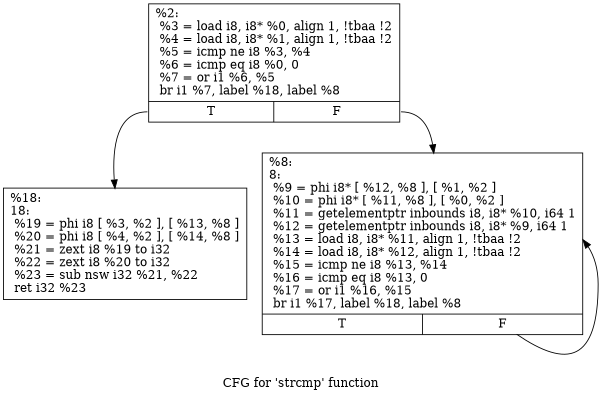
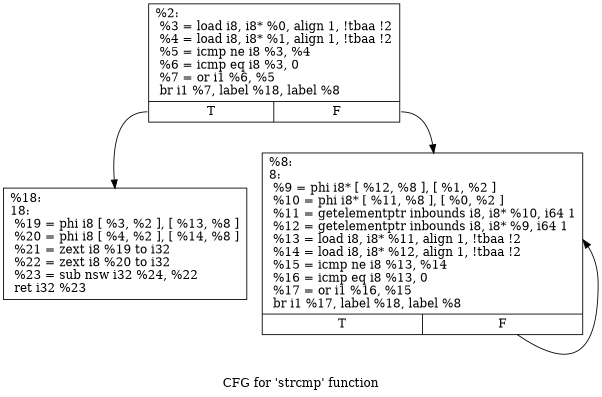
node "%2:": text "%6 = icmp eq i8 %0, 0" -> "%6 = icmp eq i8 %3, 0"
node "%18:": text "%23 = sub nsw i32 %21, %22" -> "%23 = sub nsw i32 %24, %22"
